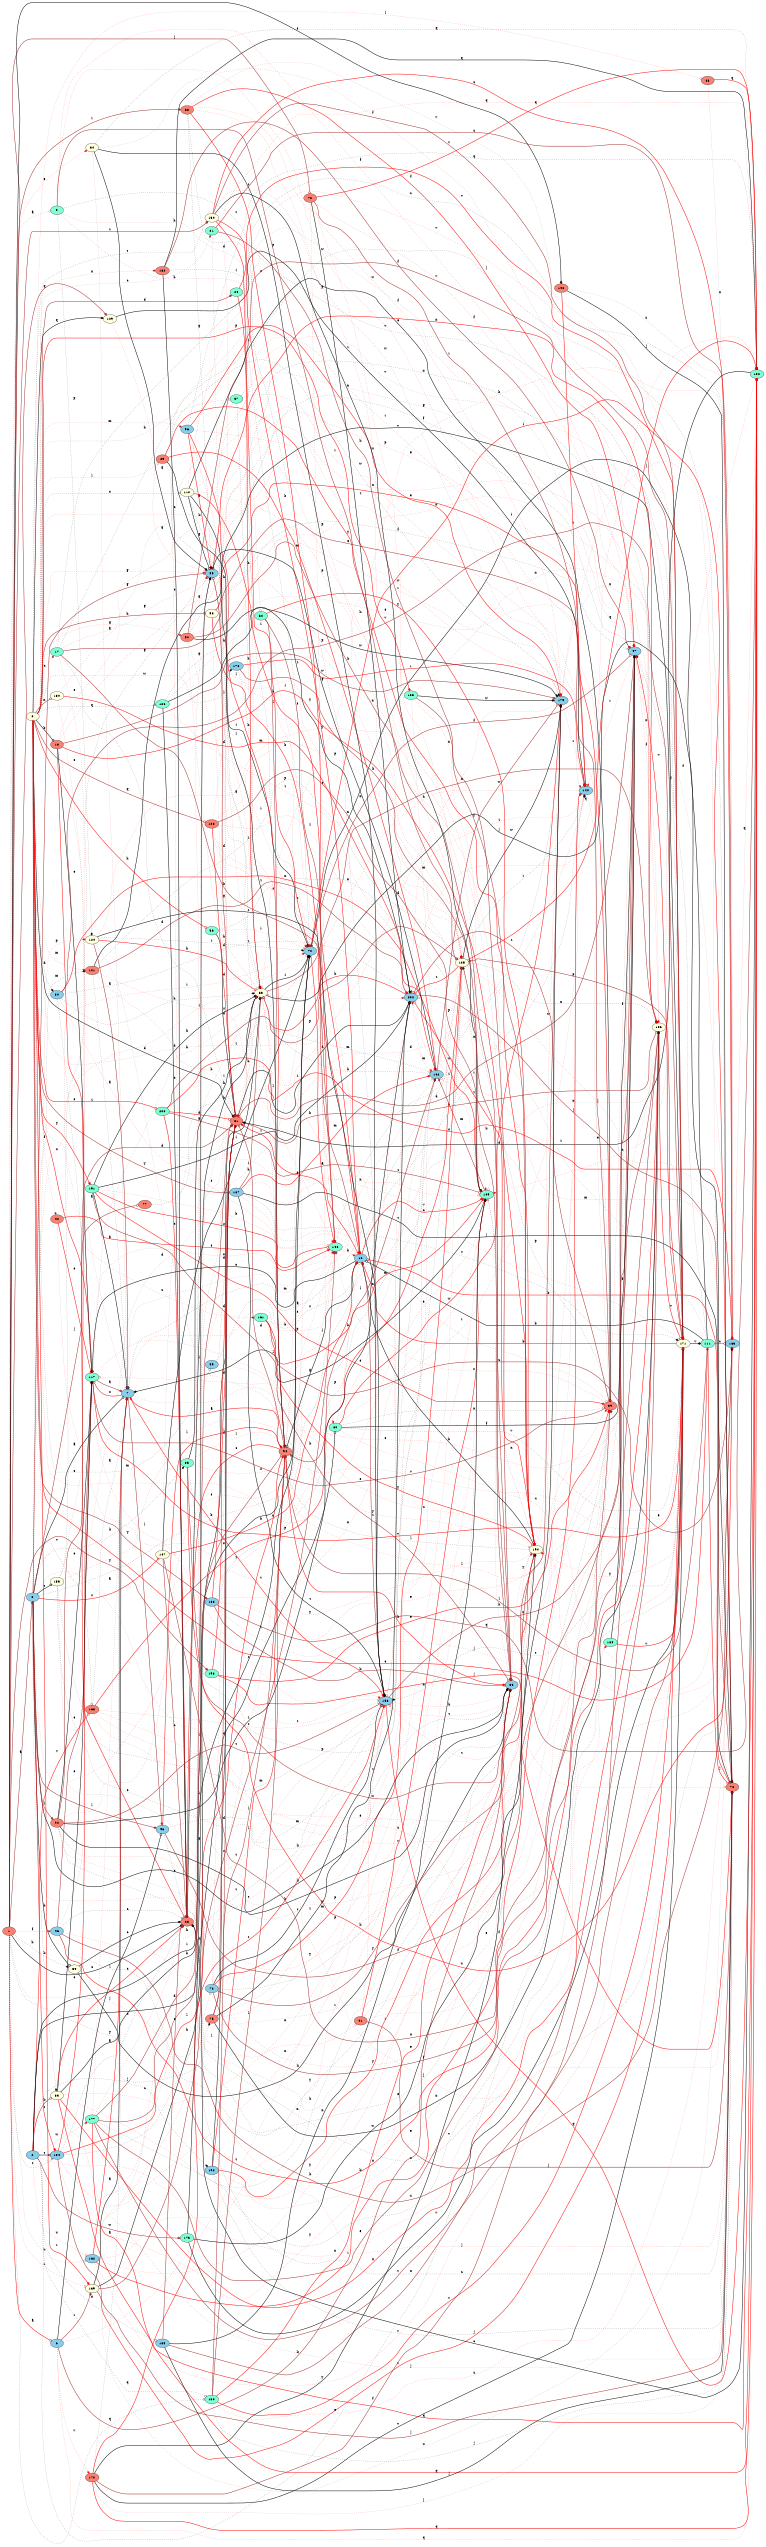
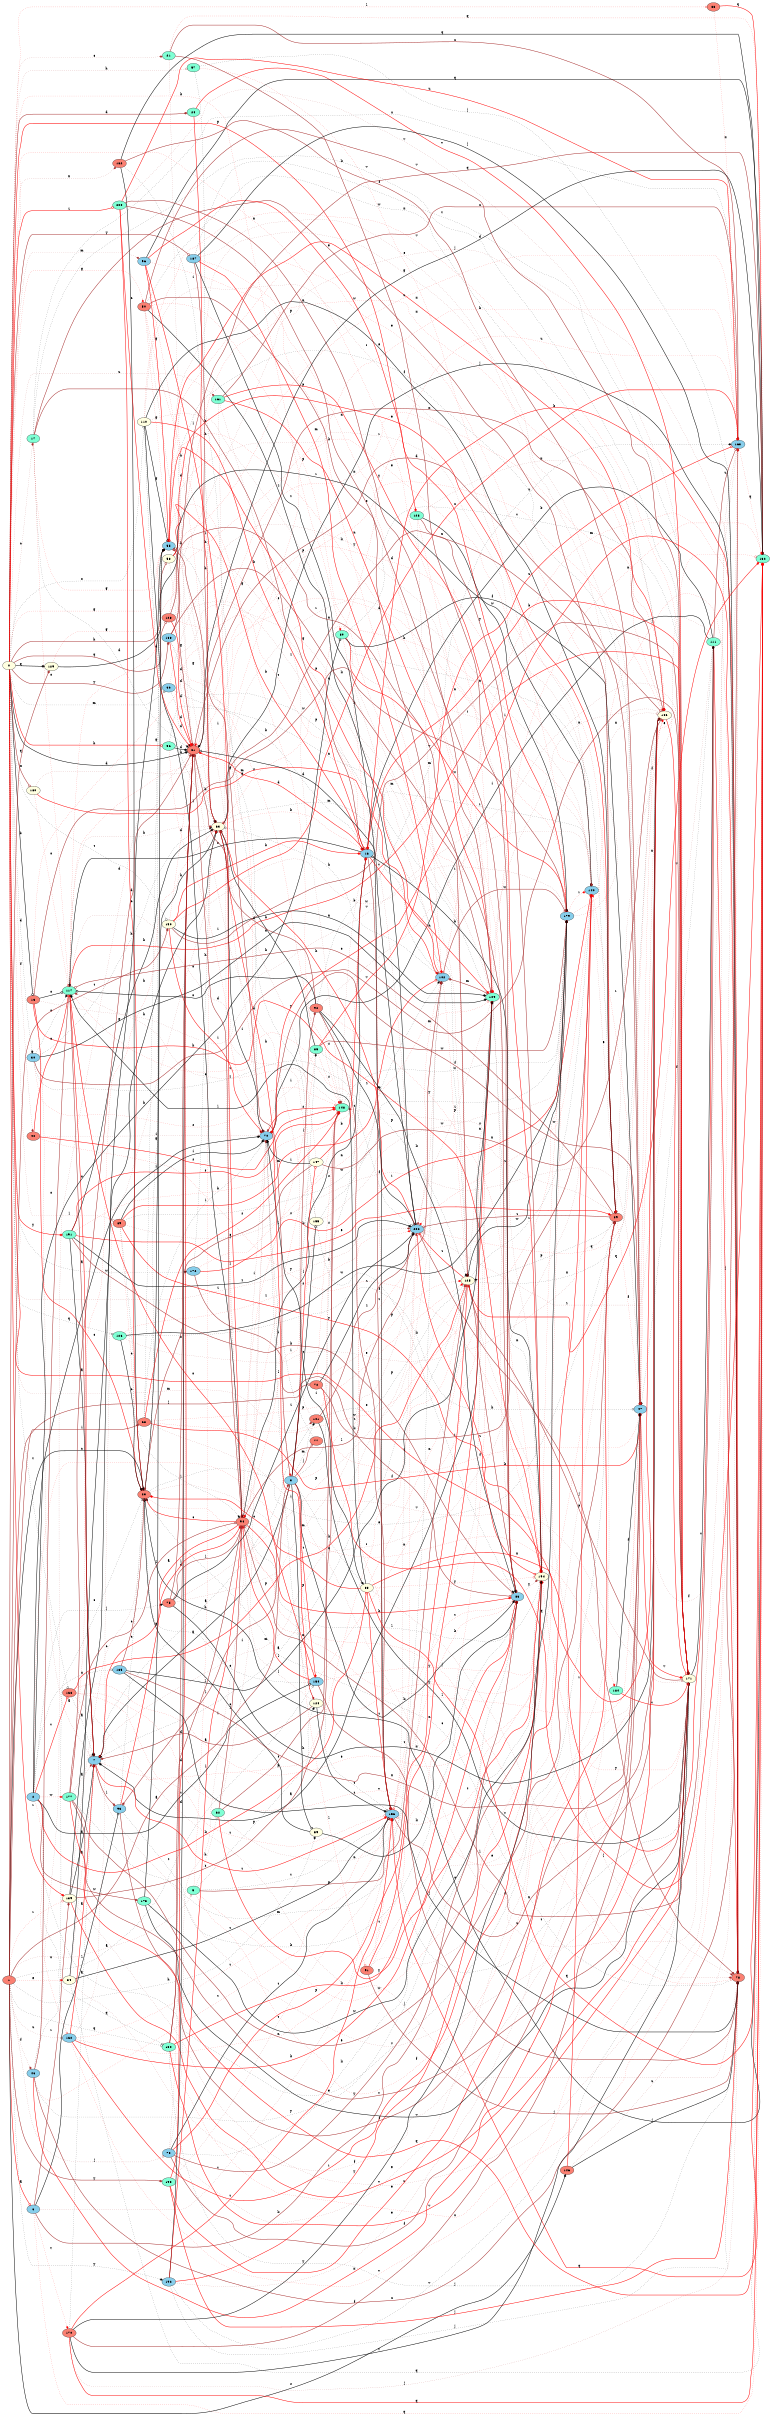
edge "96" -> "132": style dotted -> bold
edge "102" -> "55": color black -> red
edge "30" -> "109": color red -> black
edge "0" -> "117": removed, label "o"
edge "3" -> "70": reversed
edge "83" -> "156": added, label "t"
edge "83" -> "117": label "o" -> "l"
edge "162" -> "86": style dotted -> bold
